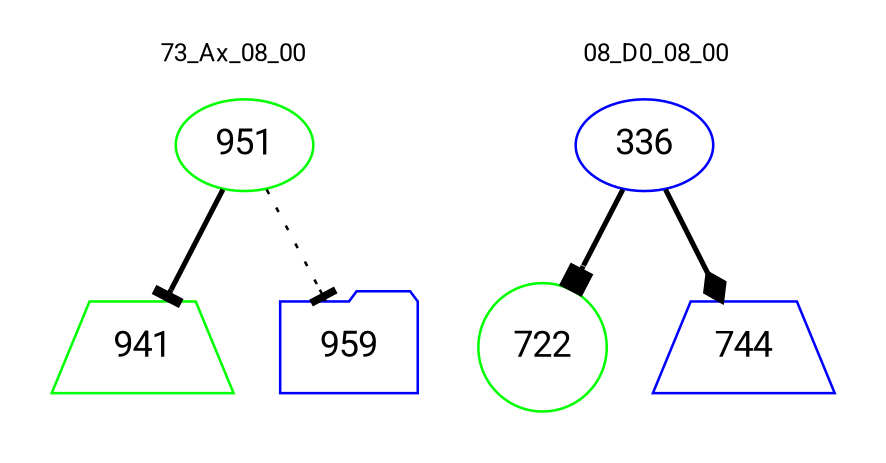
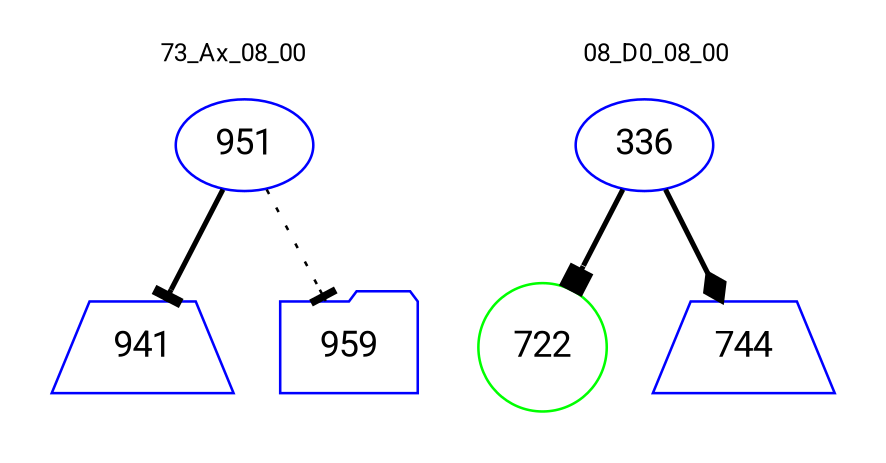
node "951": color green -> blue
node "941": color green -> blue
